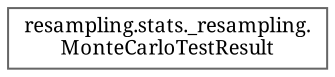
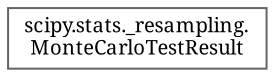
node "resampling.stats._resampling. MonteCarloTestResult": label "resampling.stats._resampling. MonteCarloTestResult" -> "scipy.stats._resampling. MonteCarloTestResult"
